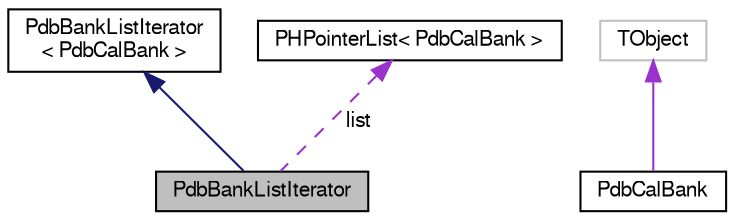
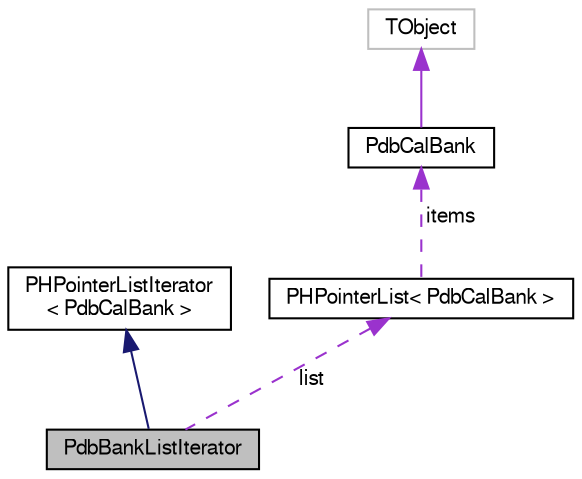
node "PdbBankListIterator < PdbCalBank >": label "PdbBankListIterator < PdbCalBank >" -> "PHPointerListIterator < PdbCalBank >"
edge "PHPointerList< PdbCalBank >" -> "PdbCalBank": added, label "items"
